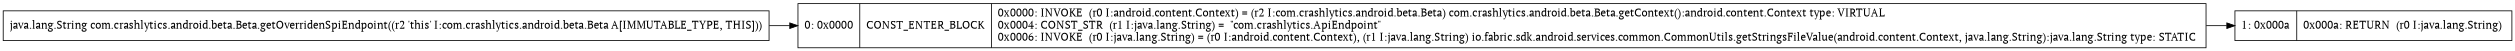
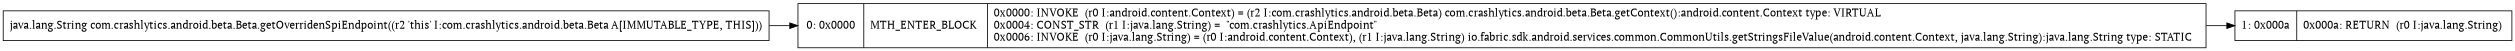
node "0: 0x0000": text "CONST_ENTER_BLOCK" -> "MTH_ENTER_BLOCK"
